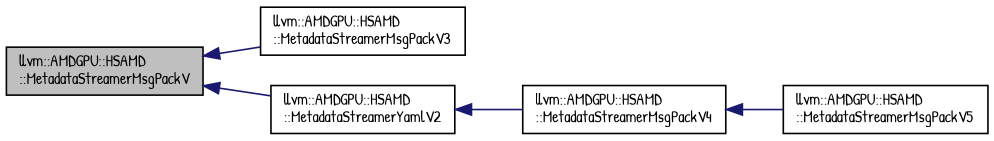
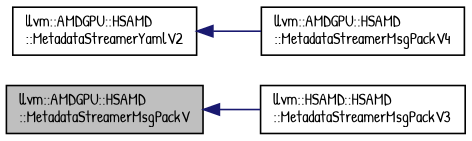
node "llvm::AMDGPU::HSAMD ::MetadataStreamerMsgPackV3": label "llvm::AMDGPU::HSAMD ::MetadataStreamerMsgPackV3" -> "llvm::HSAMD::HSAMD ::MetadataStreamerMsgPackV3"
edge "llvm::AMDGPU::HSAMD ::MetadataStreamerYamlV2" -> "llvm::AMDGPU::HSAMD ::MetadataStreamerMsgPackV": removed
node "llvm::AMDGPU::HSAMD ::MetadataStreamerMsgPackV5": removed
